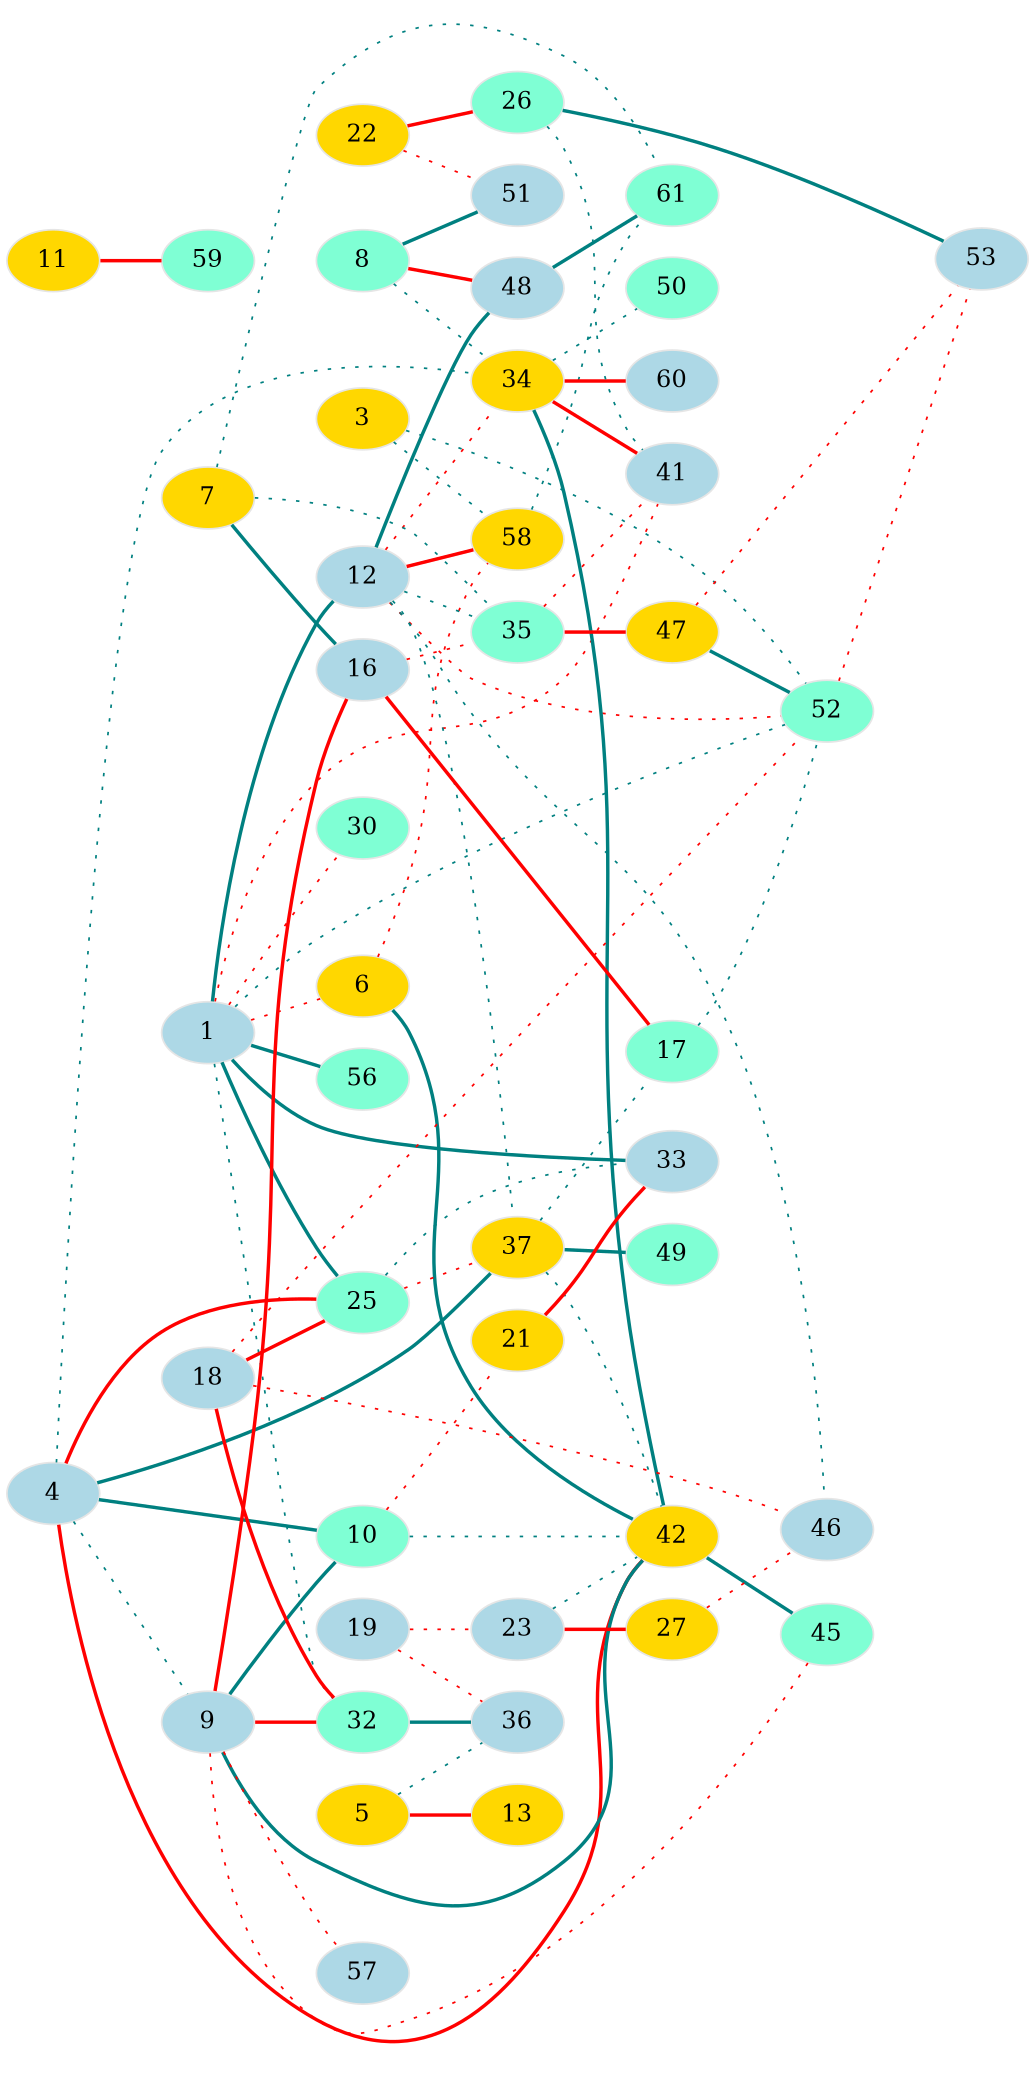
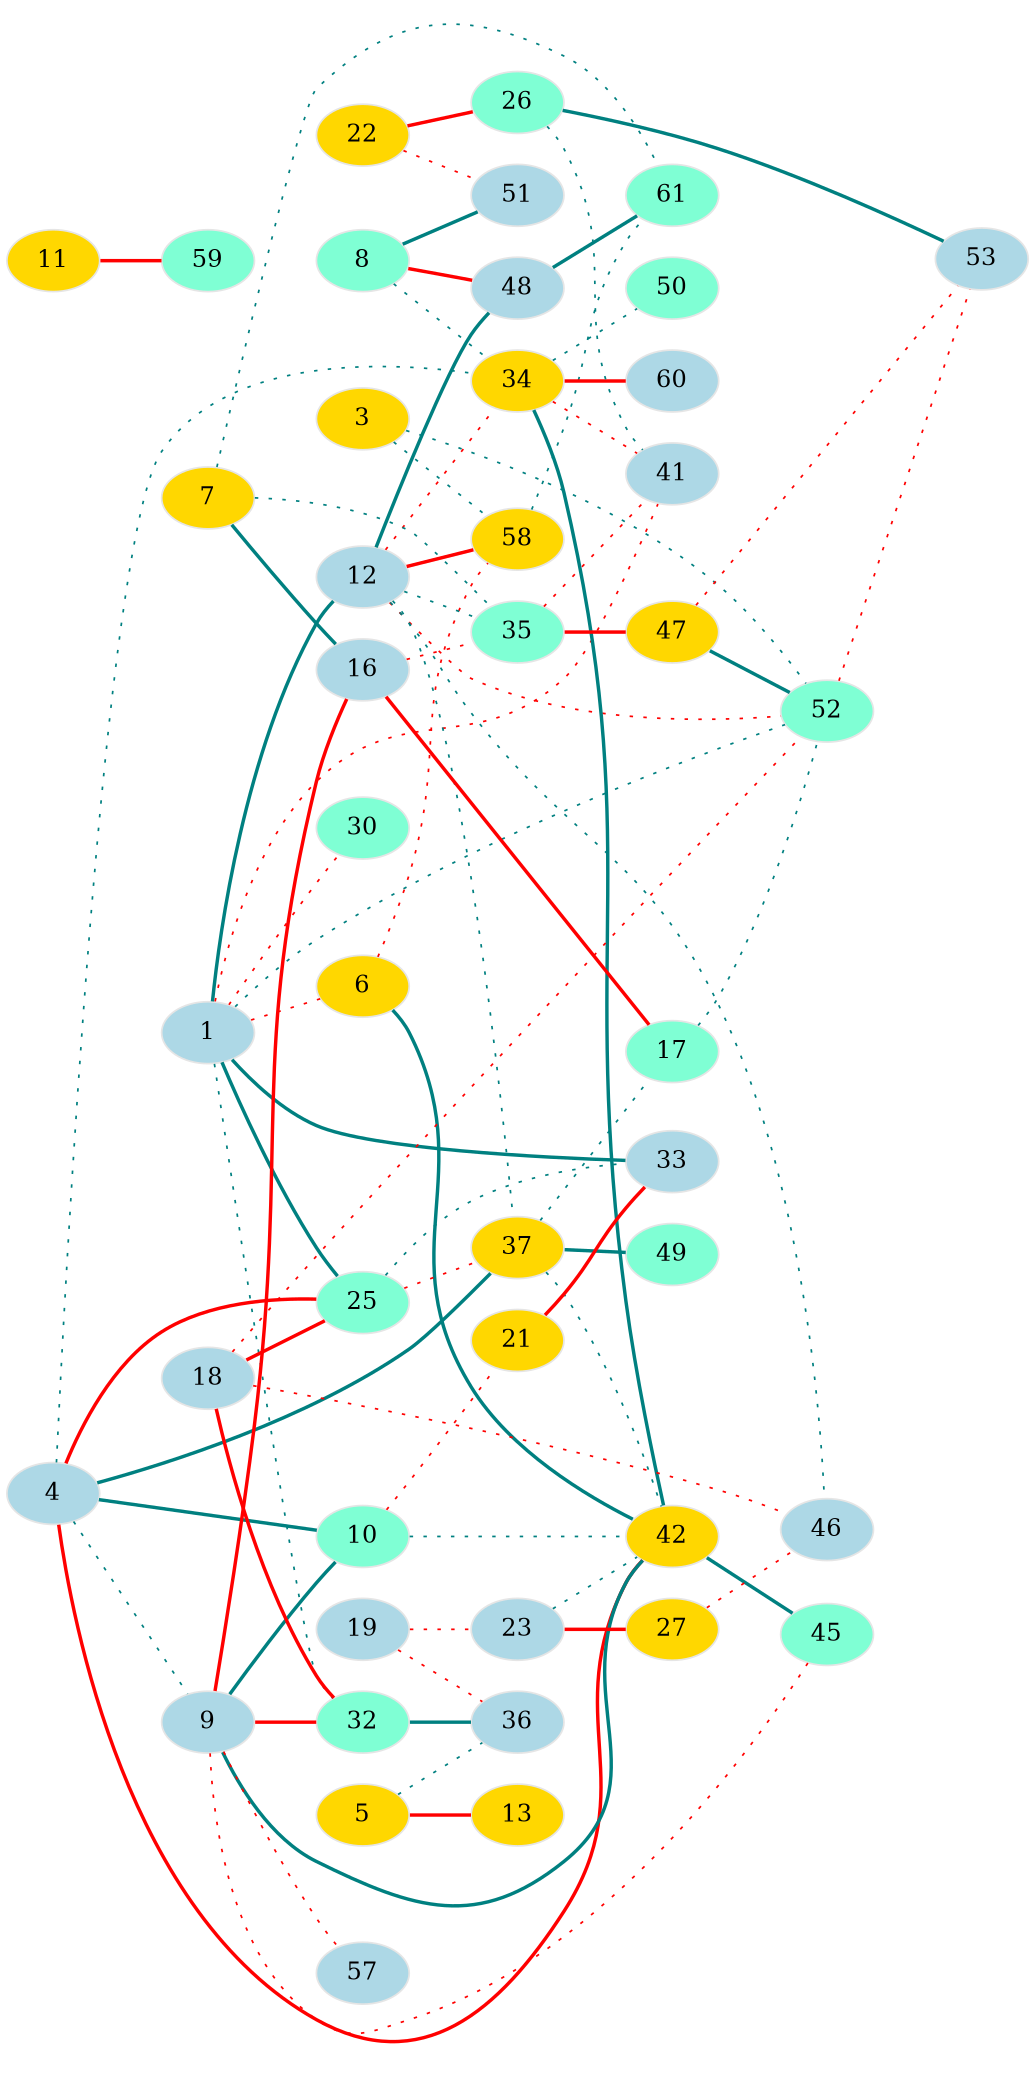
edge "34" -- "41": style bold -> dotted
node "56": removed
